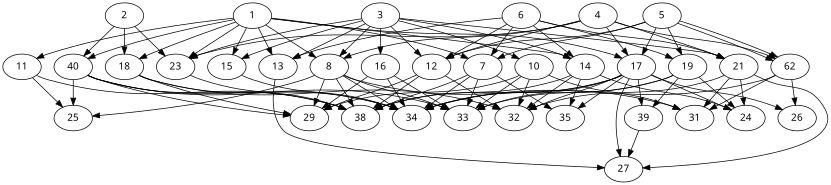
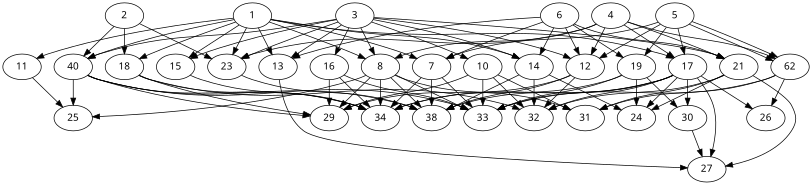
edge "3" -> "40": added
edge "11" -> "38": removed
edge "62" -> "34": now "62" -> "33"
node "35": removed
node "39": label "39" -> "30"
